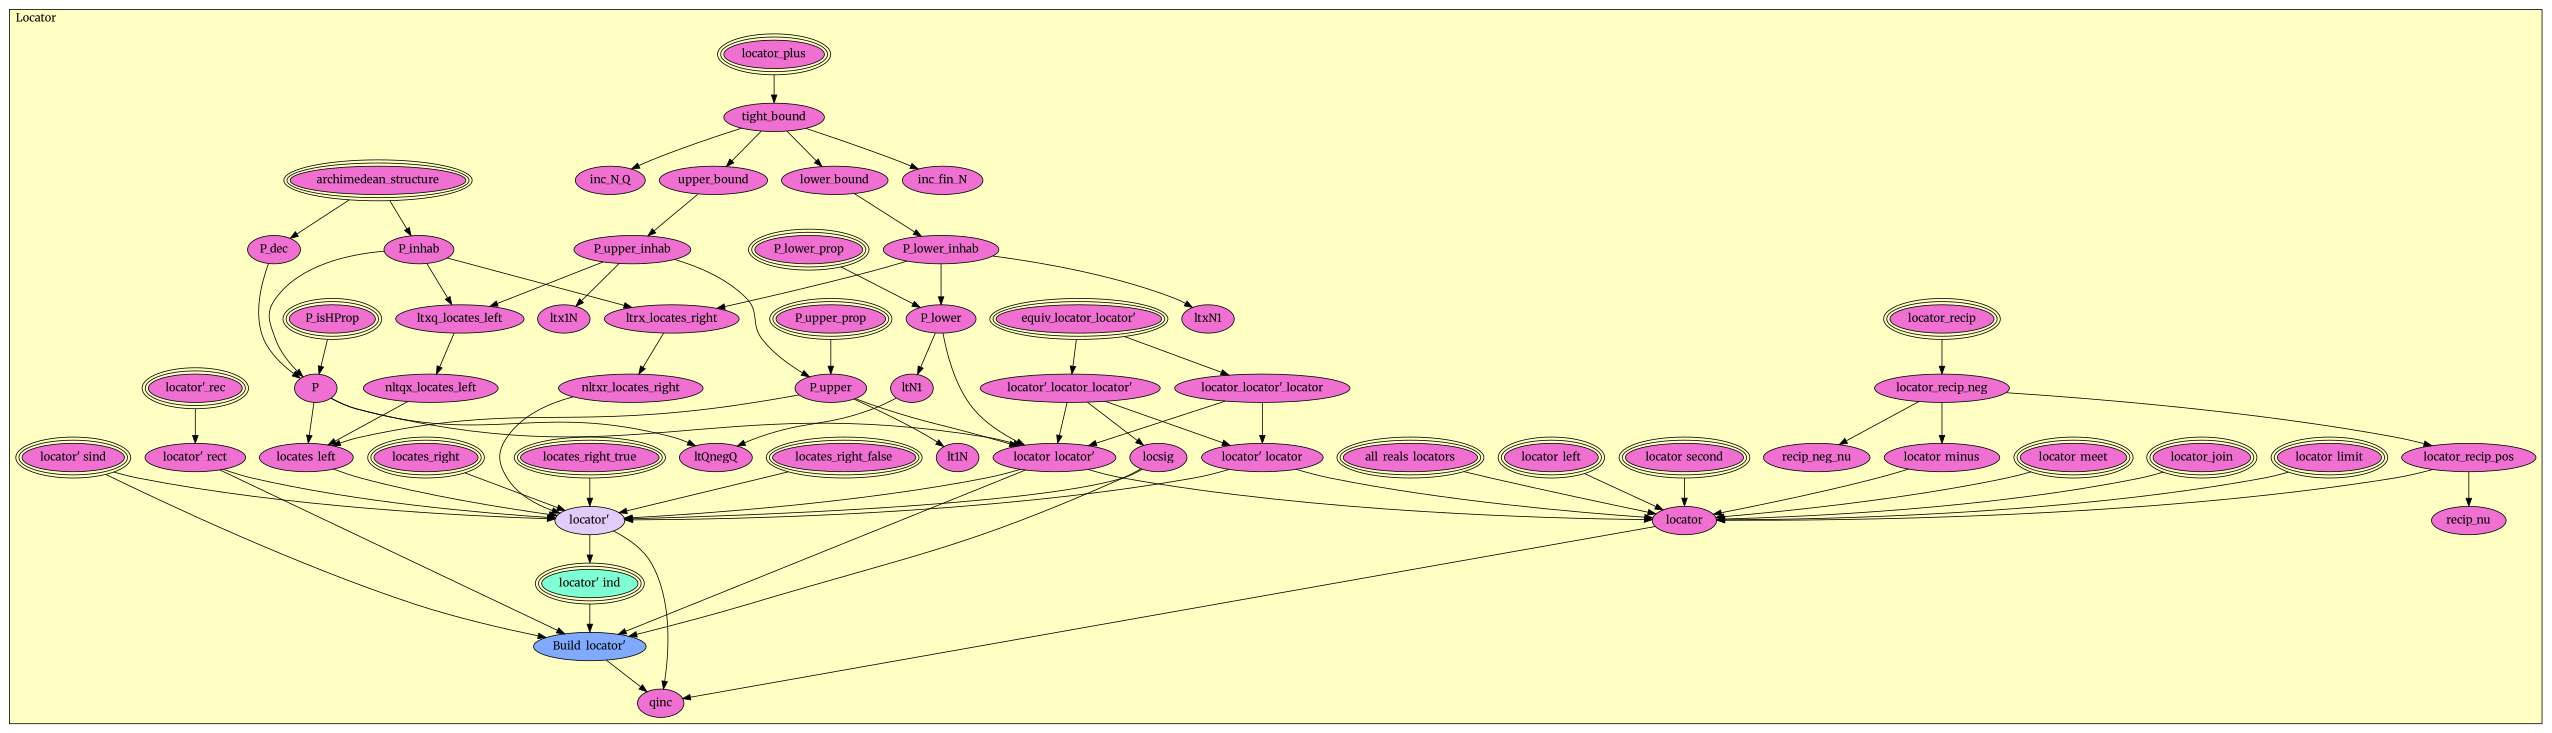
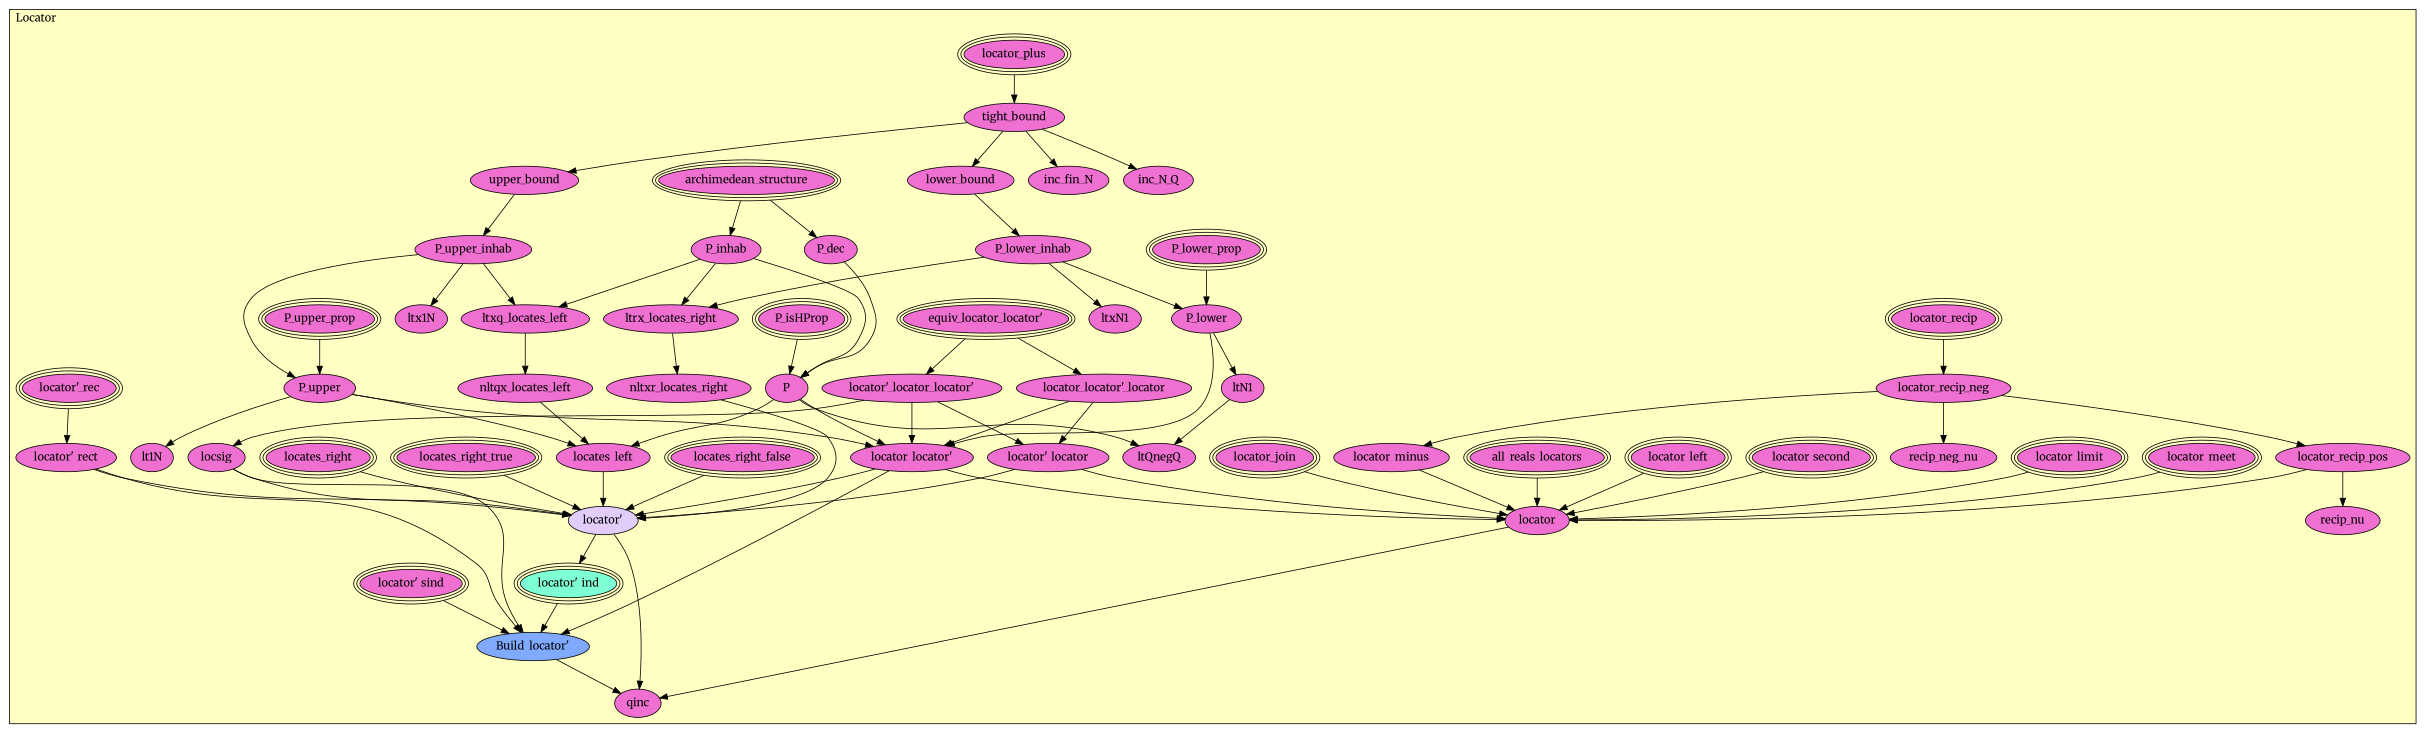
edge "locator'_sind" -> "locator'": removed
